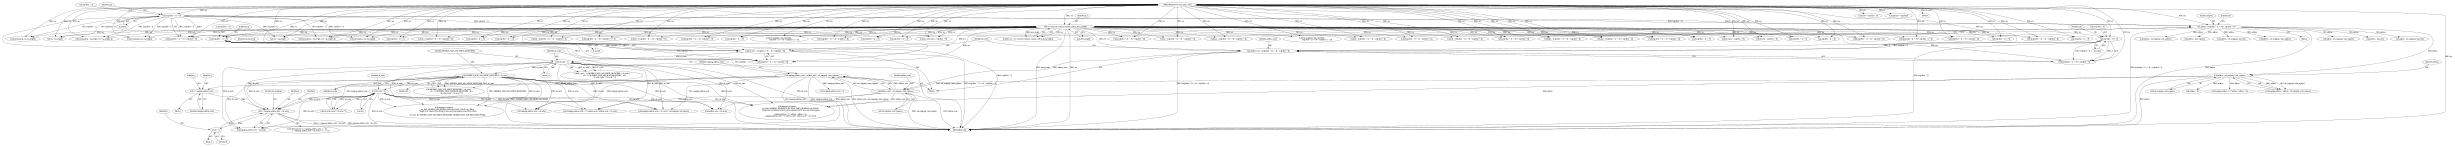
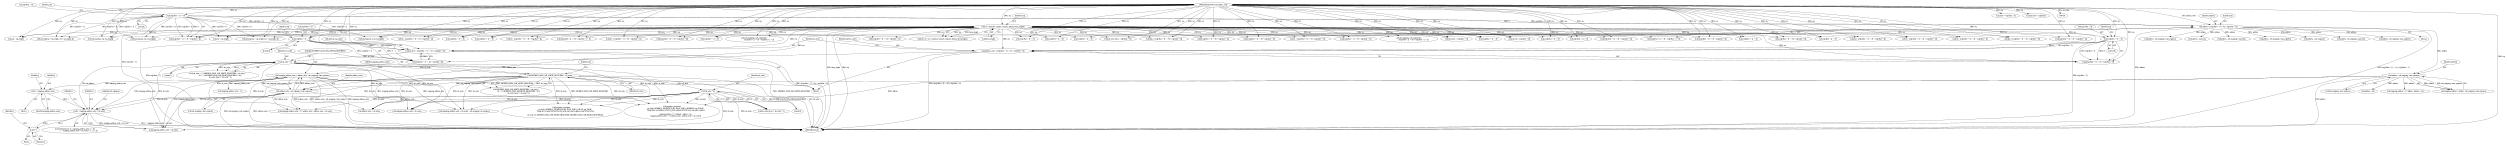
edge "(MethodParameterIn,const uint8_t *req)" -> "(Call,address = (req[offset + 1] << 8) + req[offset + 2])": label "DDG: req" -> "DDG: address_write"
edge "(Call,(req[offset + 7] << 8) + req[offset + 8])" -> "(Call,nb_write = (req[offset + 7] << 8) + req[offset + 8])": label "AST: " -> "MODBUS: "
edge "(Call,MODBUS_MAX_WR_WRITE_REGISTERS < nb_write)" -> "(Identifier,nb)": reversed
edge "(Call,nb_write < 1)" -> "(Call,i < mapping_address_write + nb_write)": label "DDG: nb_write" -> "DDG: nb_address"
edge "(Call,nb_write < 1)" -> "(MethodReturn,int)": label "DDG: nb_write" -> "DDG: MODBUS_MAX_WR_WRITE_REGISTERS"
